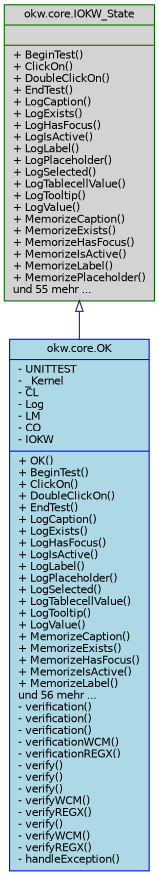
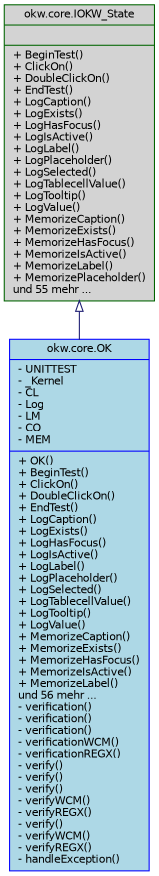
node "okw.core.OK": text "- IOKW" -> "- MEM"
